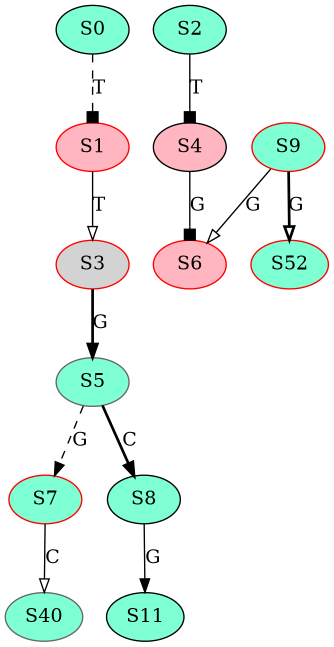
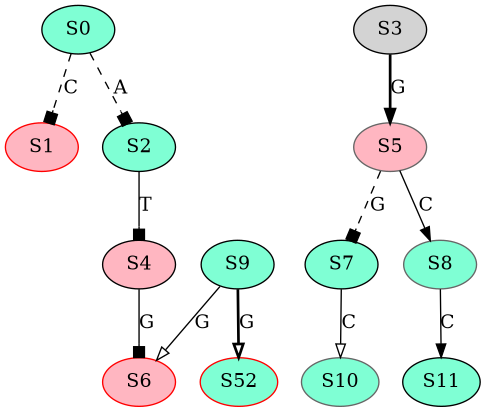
edge "S0" -> "S2": added, label "A"
edge "S0" -> "S1": label "T" -> "C"
node "S9": color red -> black
edge "S1" -> "S3": removed, label "T"
node "S3": color red -> black
node "S5": fillcolor aquamarine -> lightpink
edge "S5" -> "S8": style bold -> solid
edge "S5" -> "S7": arrowhead normal -> box
node "S7": color red -> black
node "S8": color black -> gray40
edge "S8" -> "S11": label "G" -> "C"
node "S40": label "S40" -> "S10"
